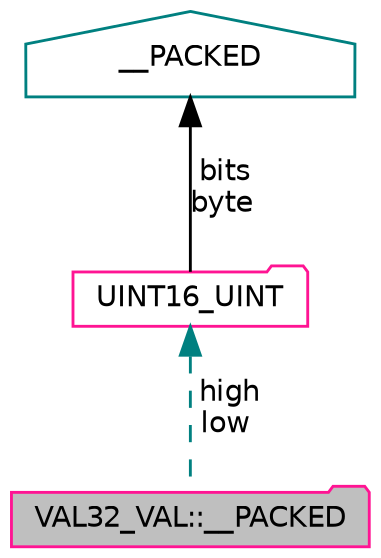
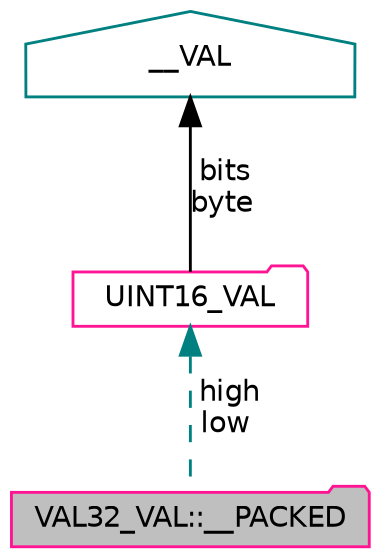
node "__PACKED": label "__PACKED" -> "__VAL"
node "UINT16_UINT": label "UINT16_UINT" -> "UINT16_VAL"
